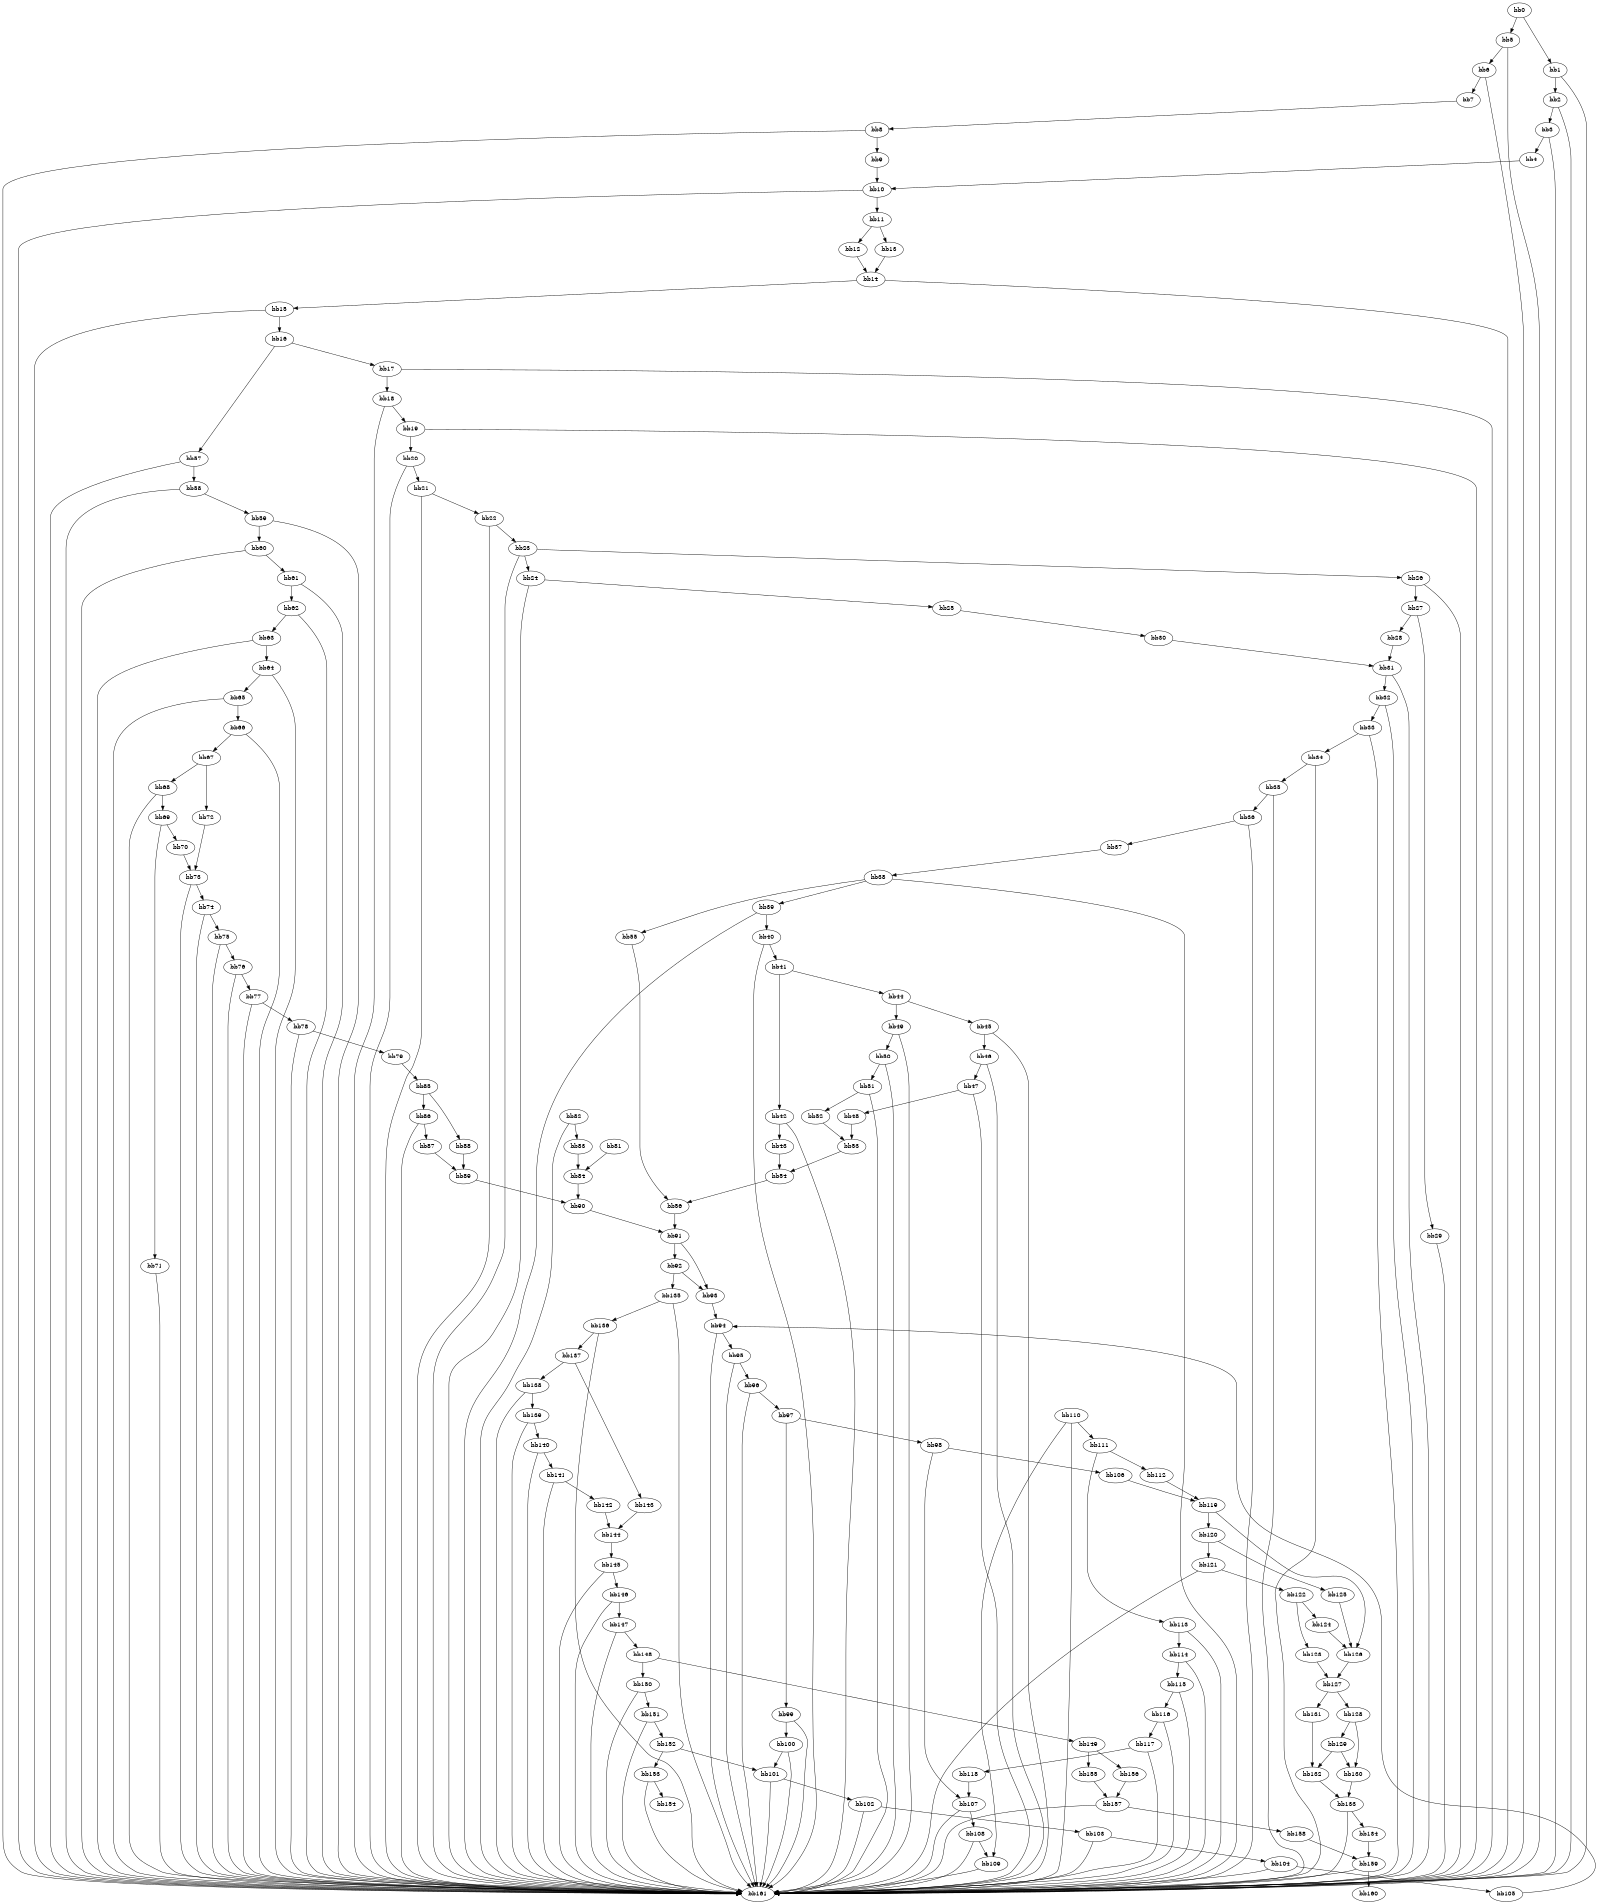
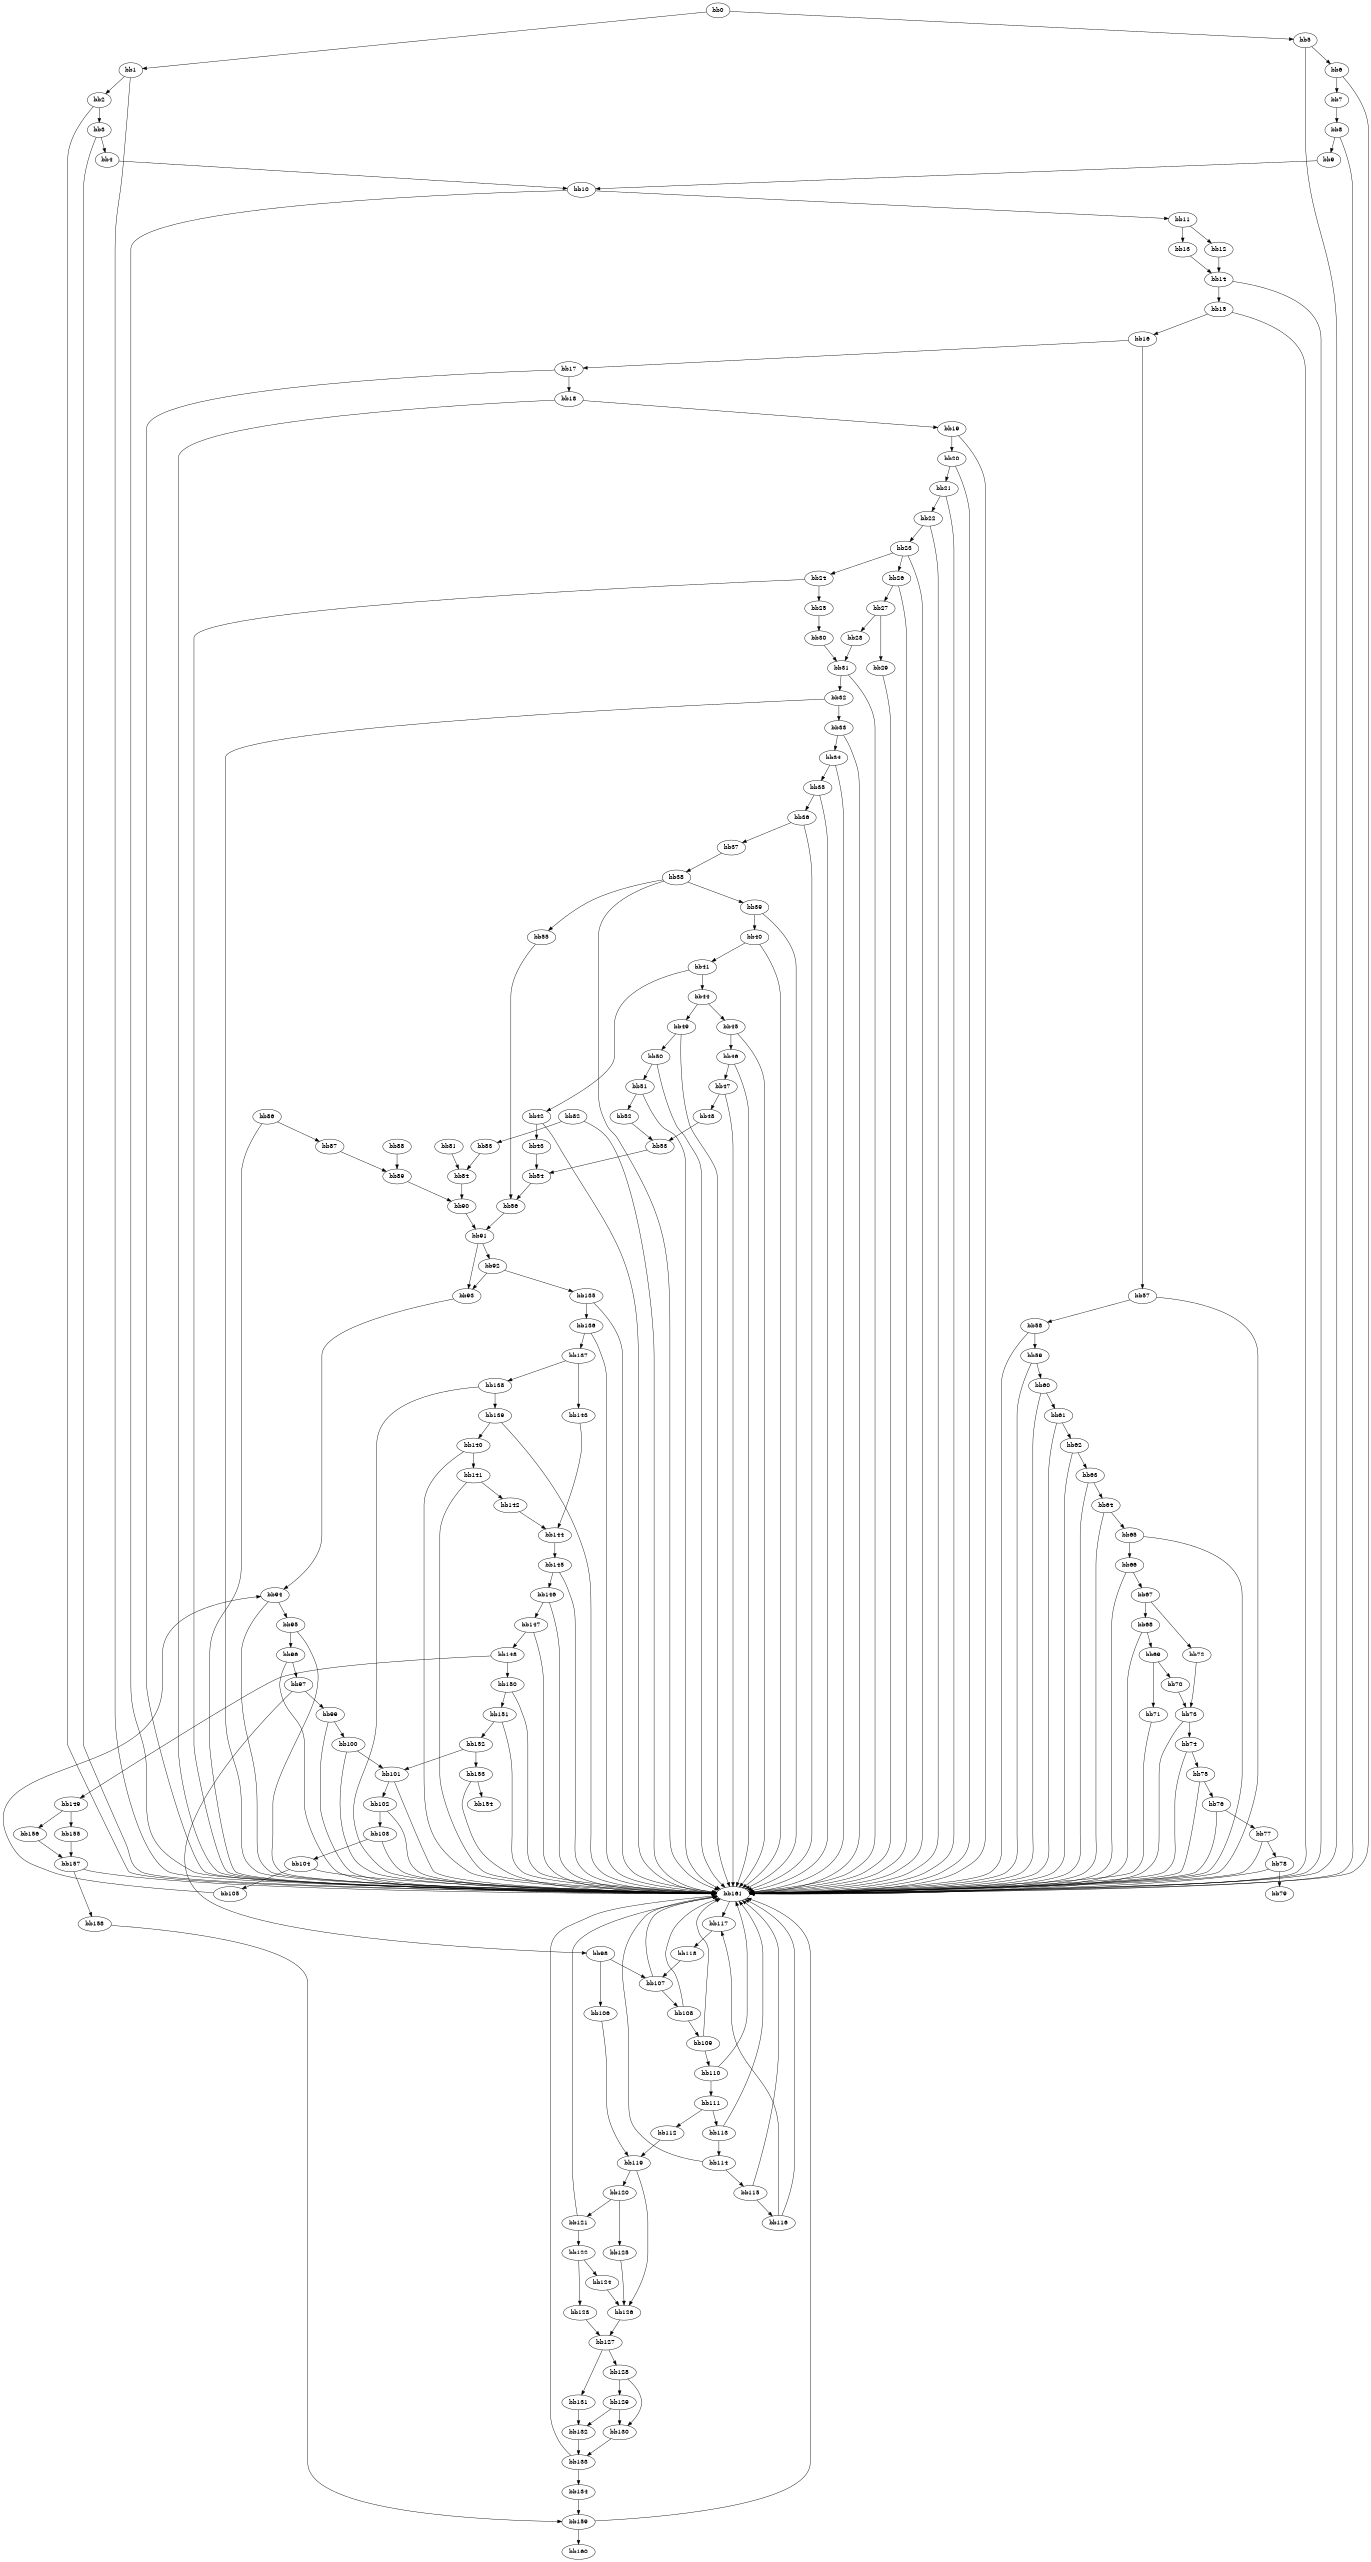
node "bb85": removed
edge "bb110" -> "bb109": reversed
edge "bb117" -> "bb161": reversed
